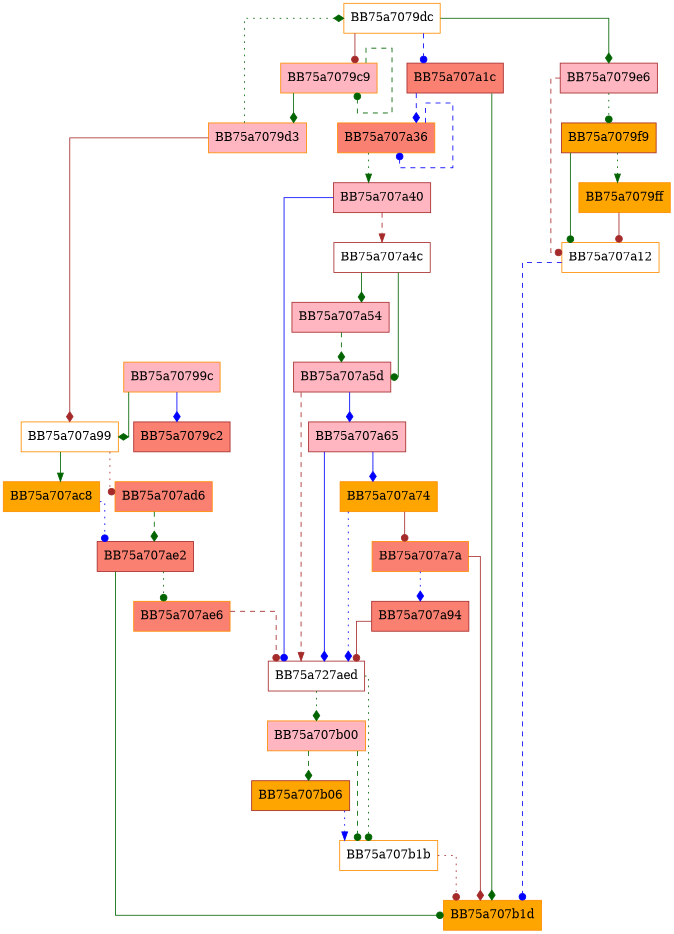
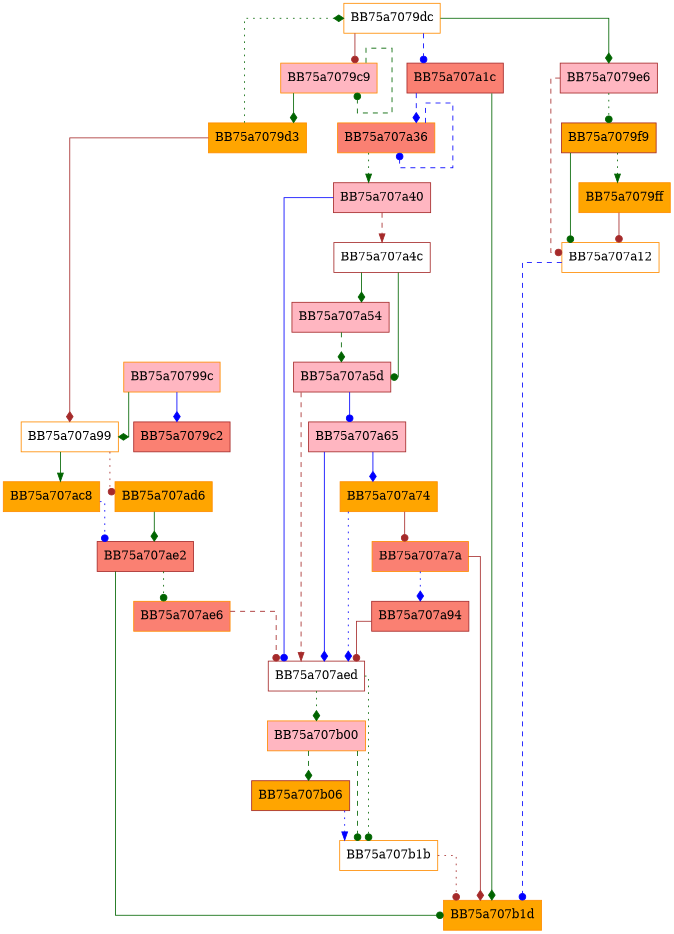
node "BB75a7079d3": fillcolor lightpink -> orange
edge "BB75a707a5d" -> "BB75a707a65": arrowhead diamond -> dot
node "BB75a707ad6": fillcolor salmon -> orange
edge "BB75a707ad6" -> "BB75a707ae2": style dashed -> solid
node "BB75a727aed": label "BB75a727aed" -> "BB75a707aed"
